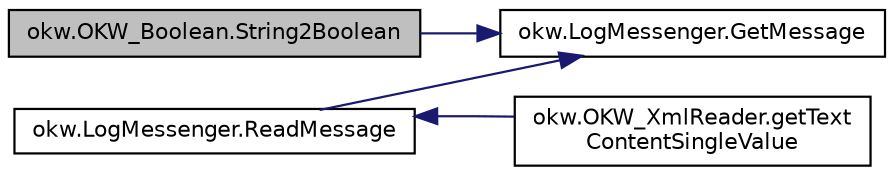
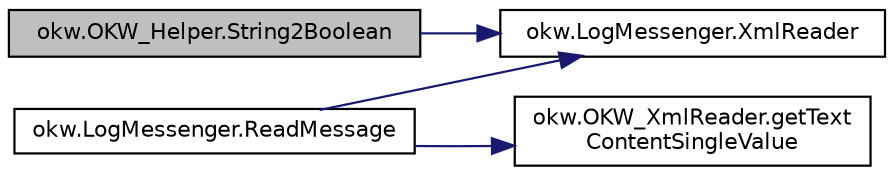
node "okw.OKW_Boolean.String2Boolean": label "okw.OKW_Boolean.String2Boolean" -> "okw.OKW_Helper.String2Boolean"
node "okw.LogMessenger.GetMessage": label "okw.LogMessenger.GetMessage" -> "okw.LogMessenger.XmlReader"
edge "okw.OKW_XmlReader.getText ContentSingleValue" -> "okw.LogMessenger.ReadMessage": reversed
